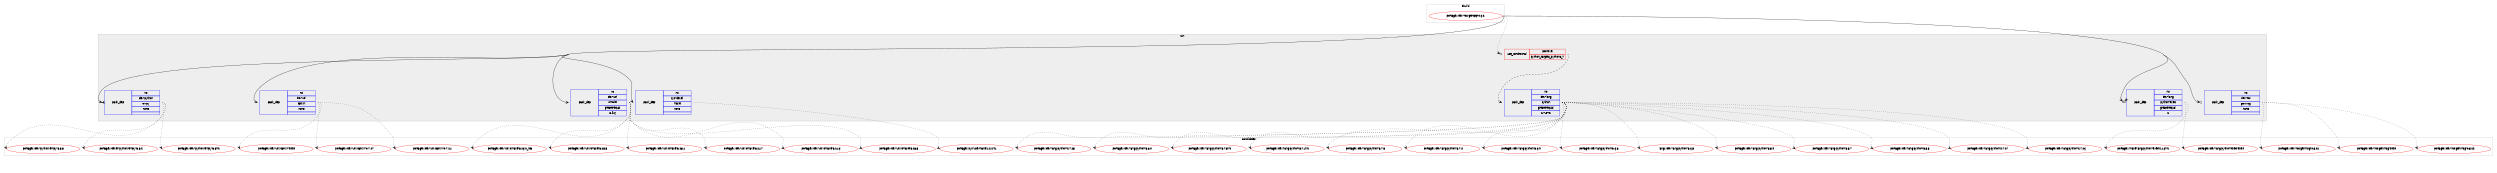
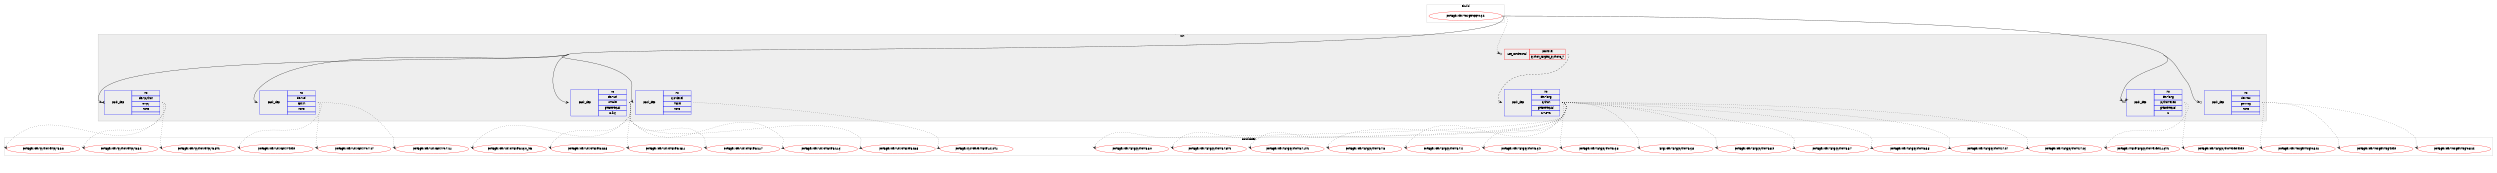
node "portage://devel-python/empy-3.3.2": label "portage://devel-python/empy-3.3.2" -> "portage://dev-python/empy-3.3.2"
node "portage://sys-use/make-4.2.1-r4": label "portage://sys-use/make-4.2.1-r4" -> "portage://sys-devel/make-4.2.1-r4"
node "portage://dev-lang/python-2.7.15": removed
